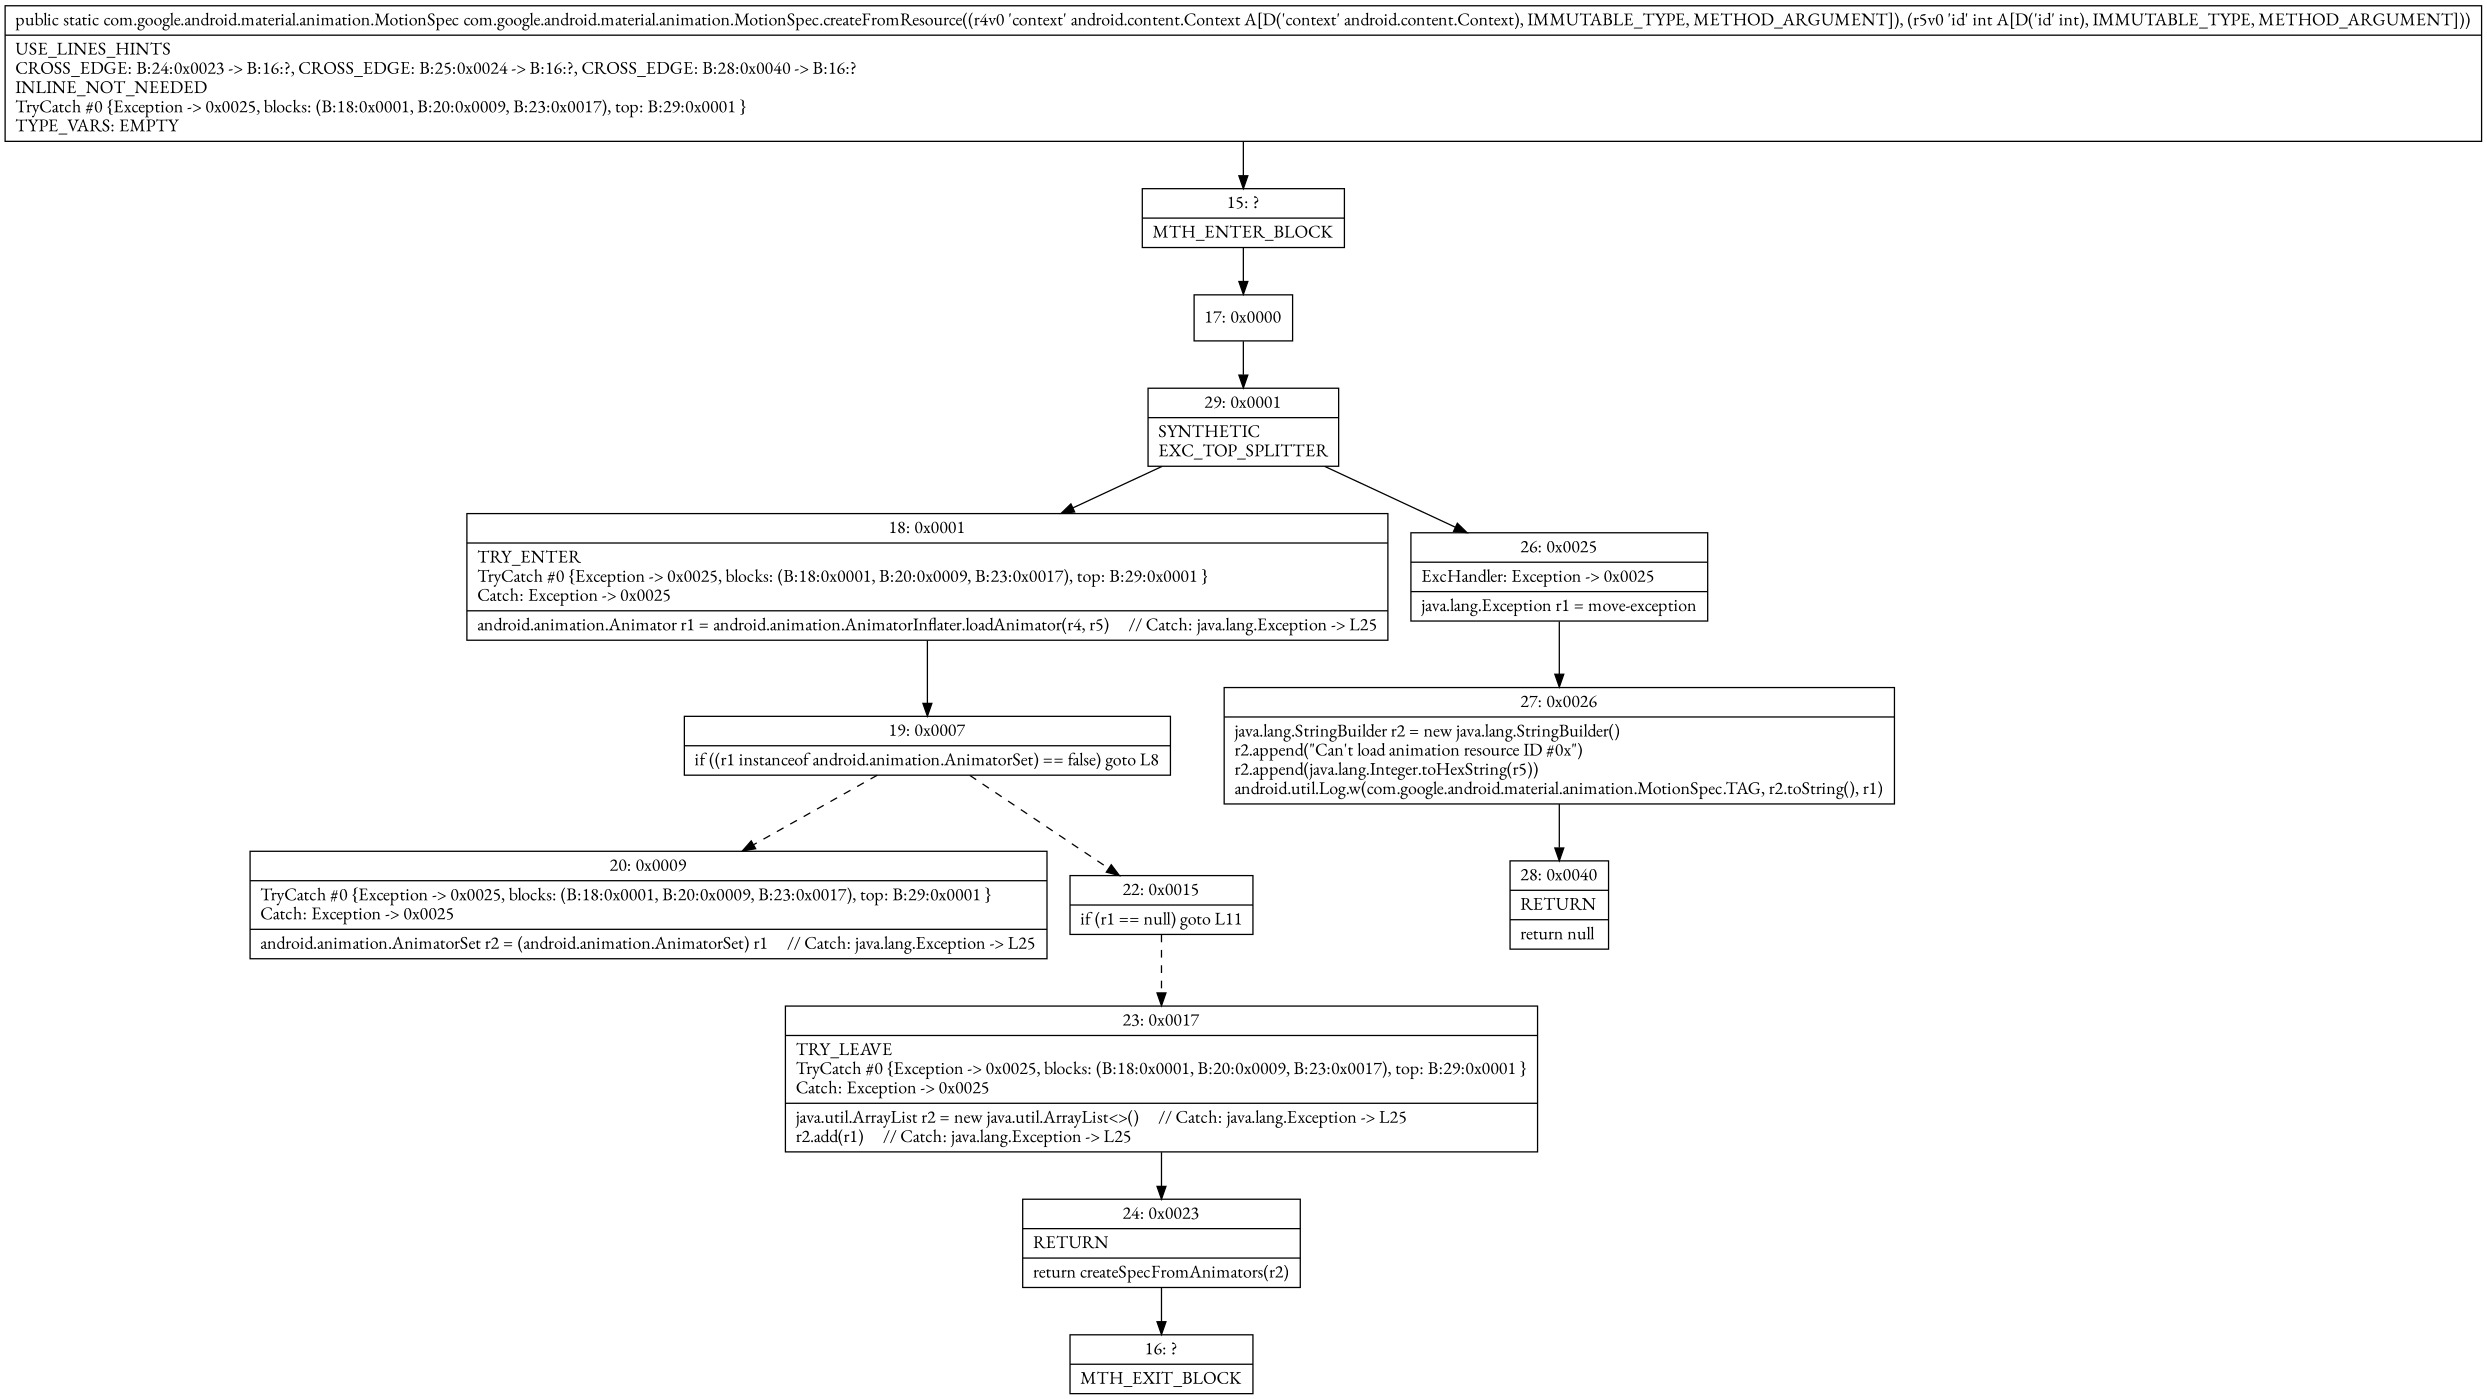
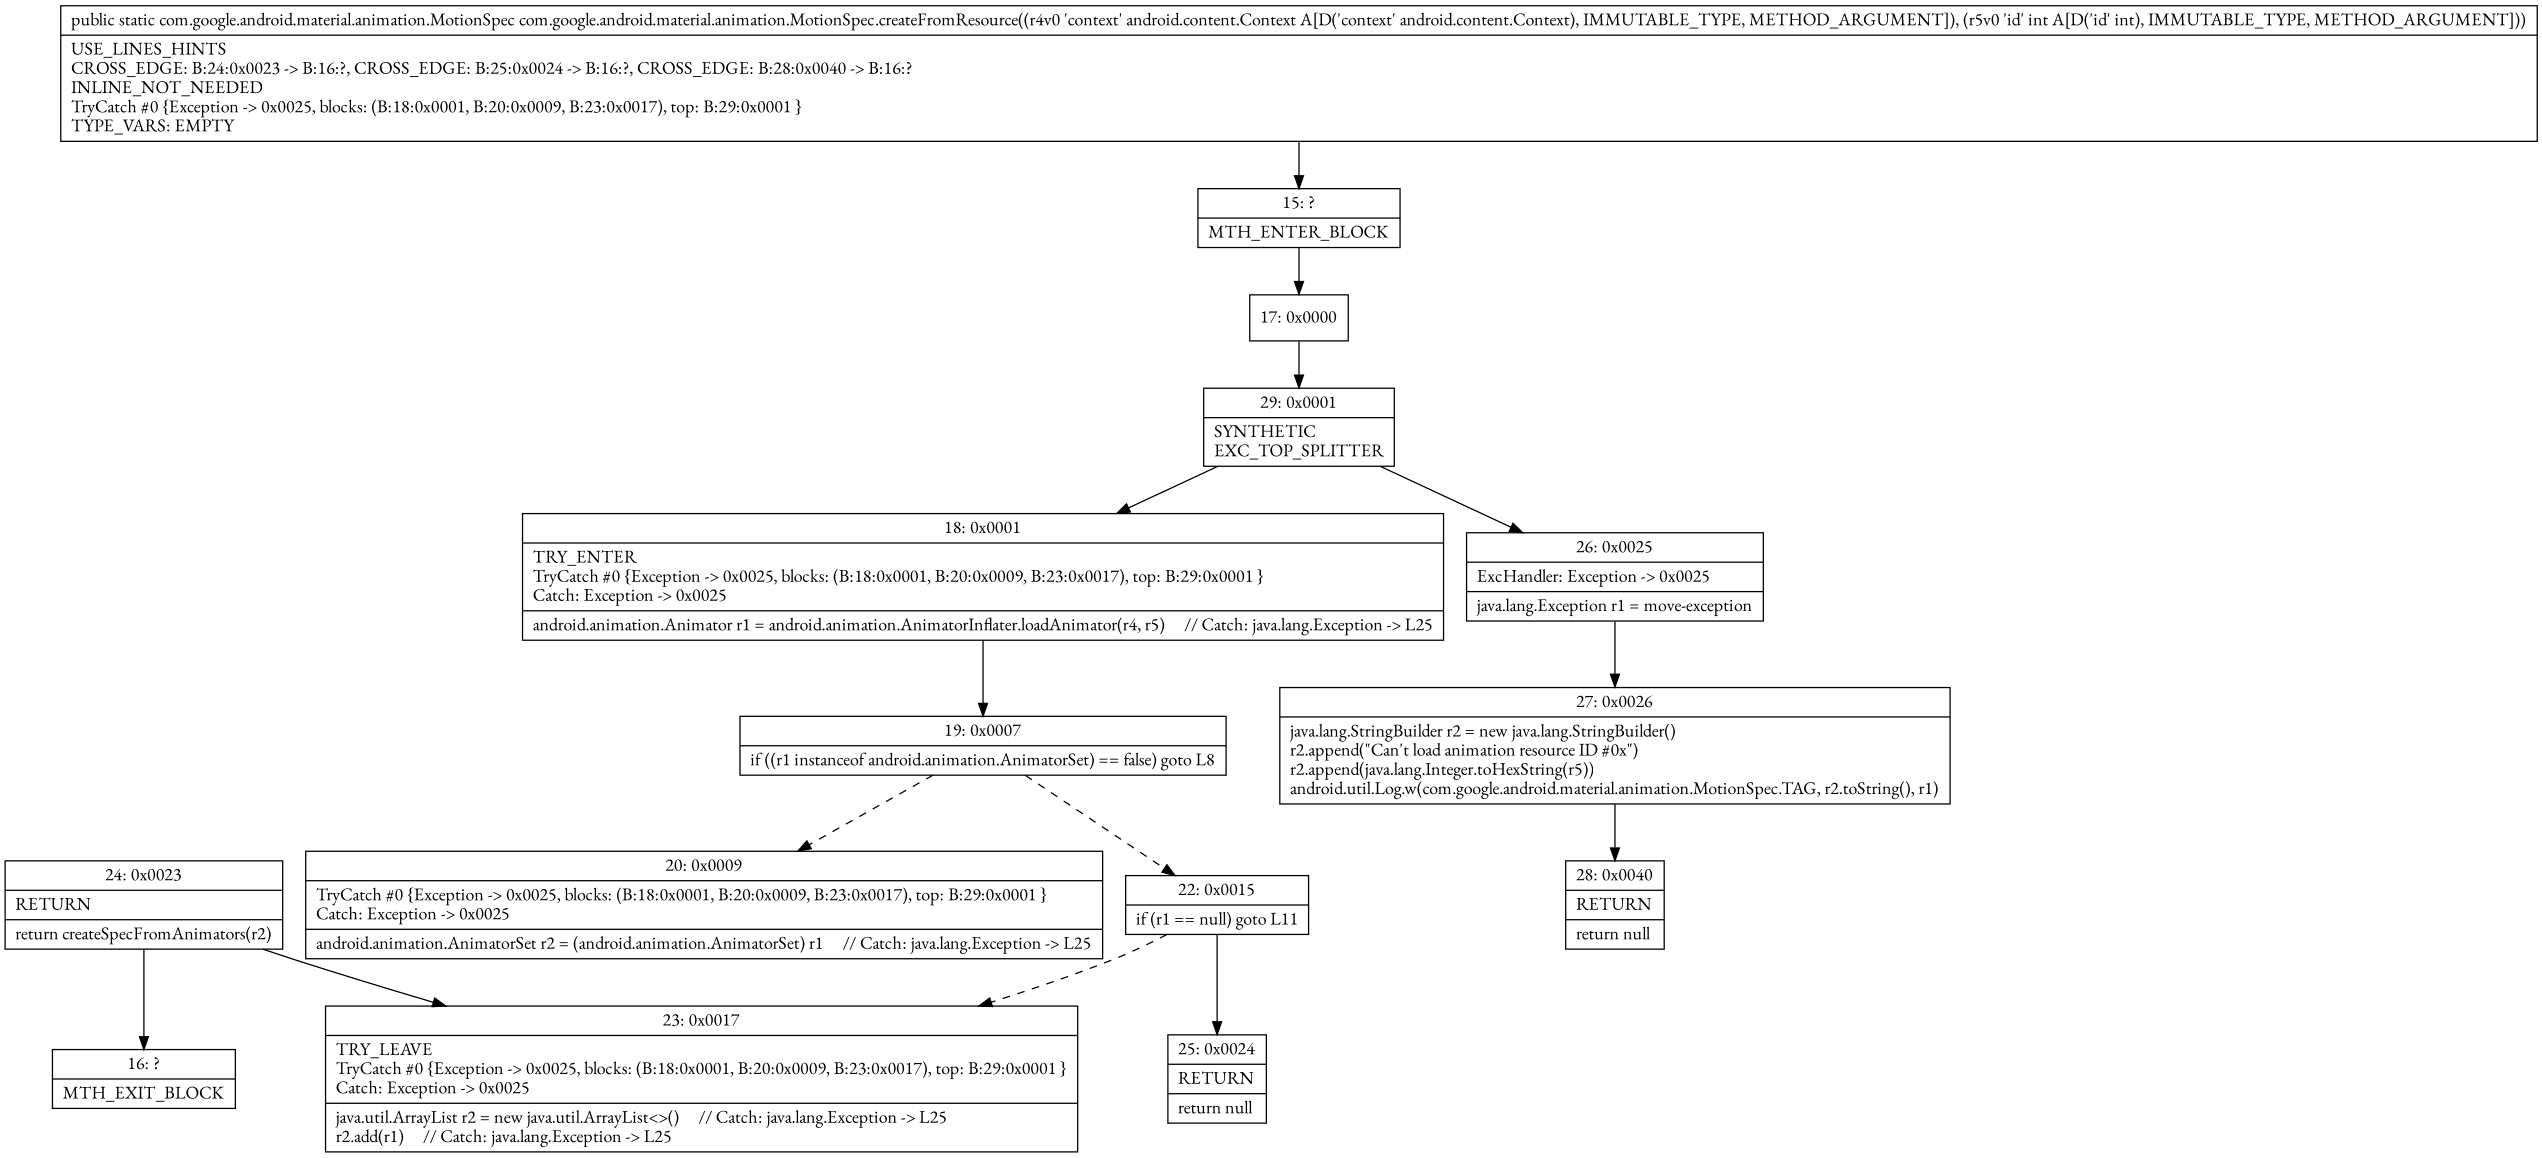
node "25: 0x0024": added
edge "23: 0x0017" -> "24: 0x0023": reversed
